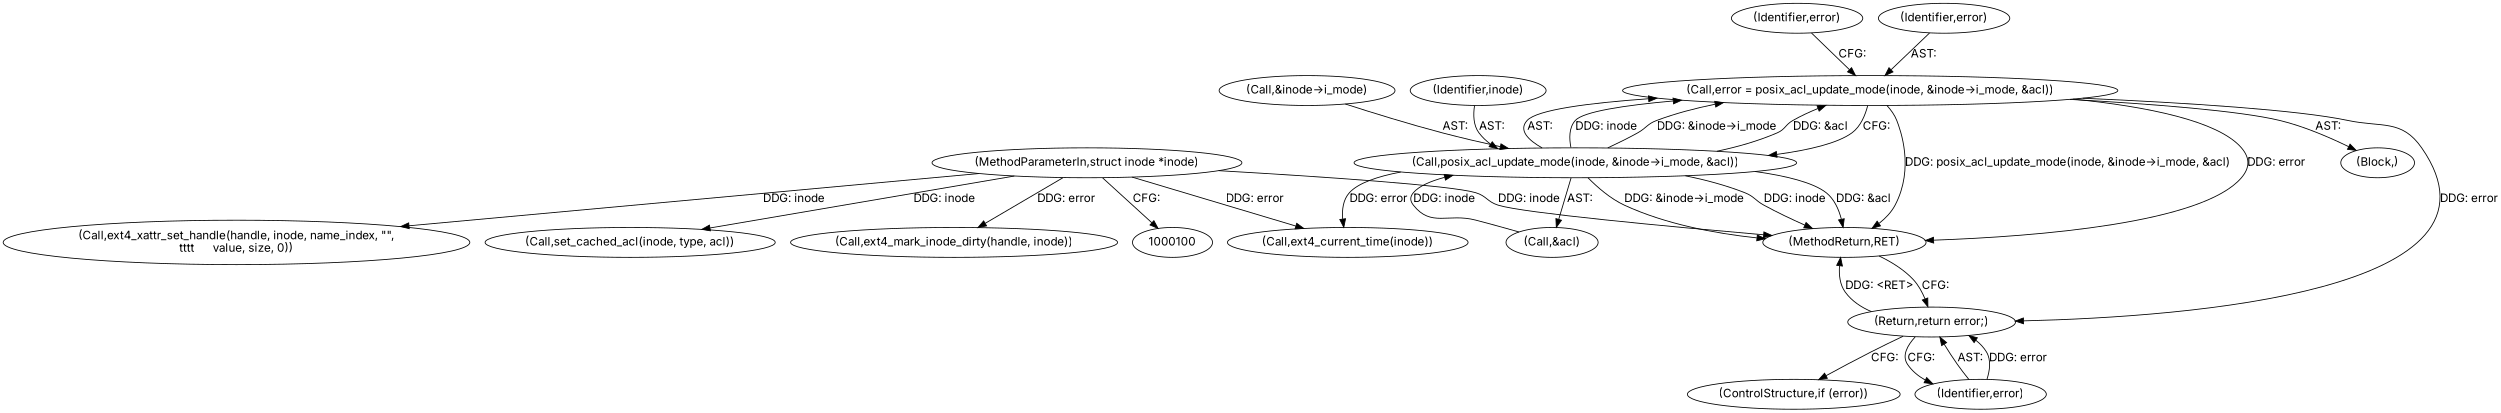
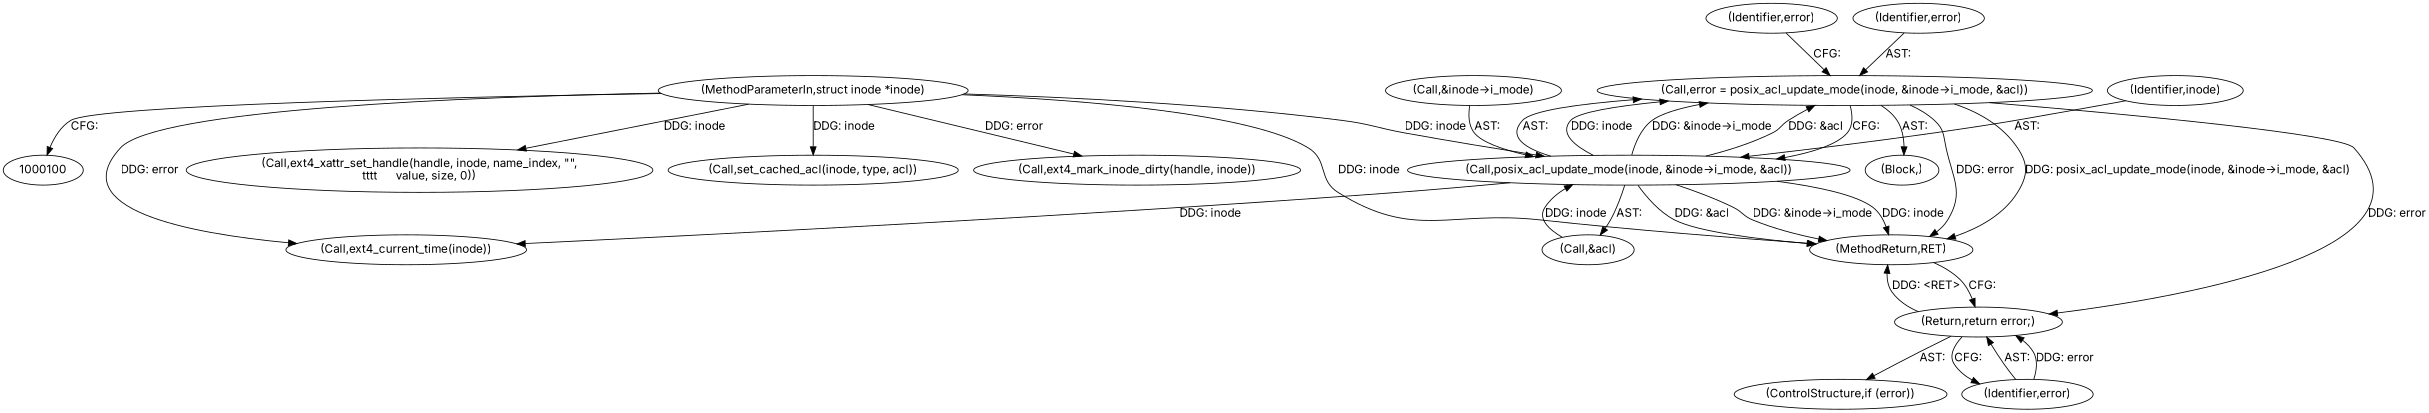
edge "(MethodParameterIn,struct inode *inode)" -> "(Call,posix_acl_update_mode(inode, &inode->i_mode, &acl))": added, label "DDG: inode"
edge "(Call,posix_acl_update_mode(inode, &inode->i_mode, &acl))" -> "(Call,ext4_current_time(inode))": label "DDG: error" -> "DDG: inode"
edge "(Return,return error;)" -> "(ControlStructure,if (error))": label "CFG: " -> "AST: "
